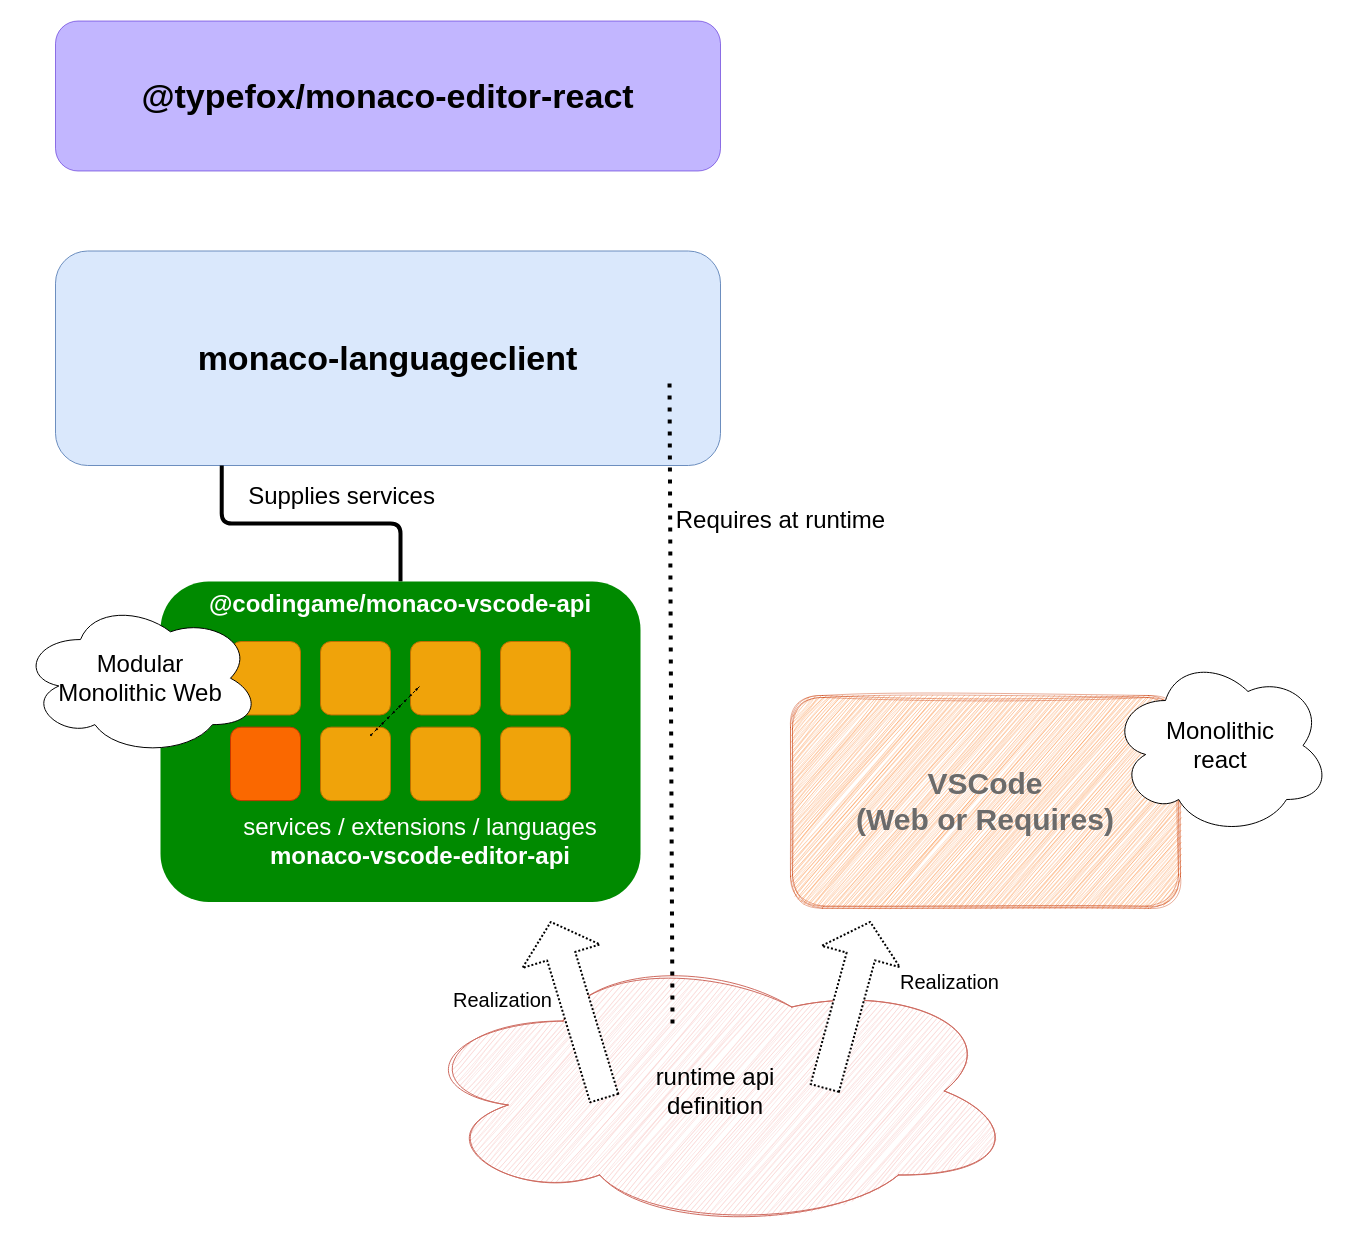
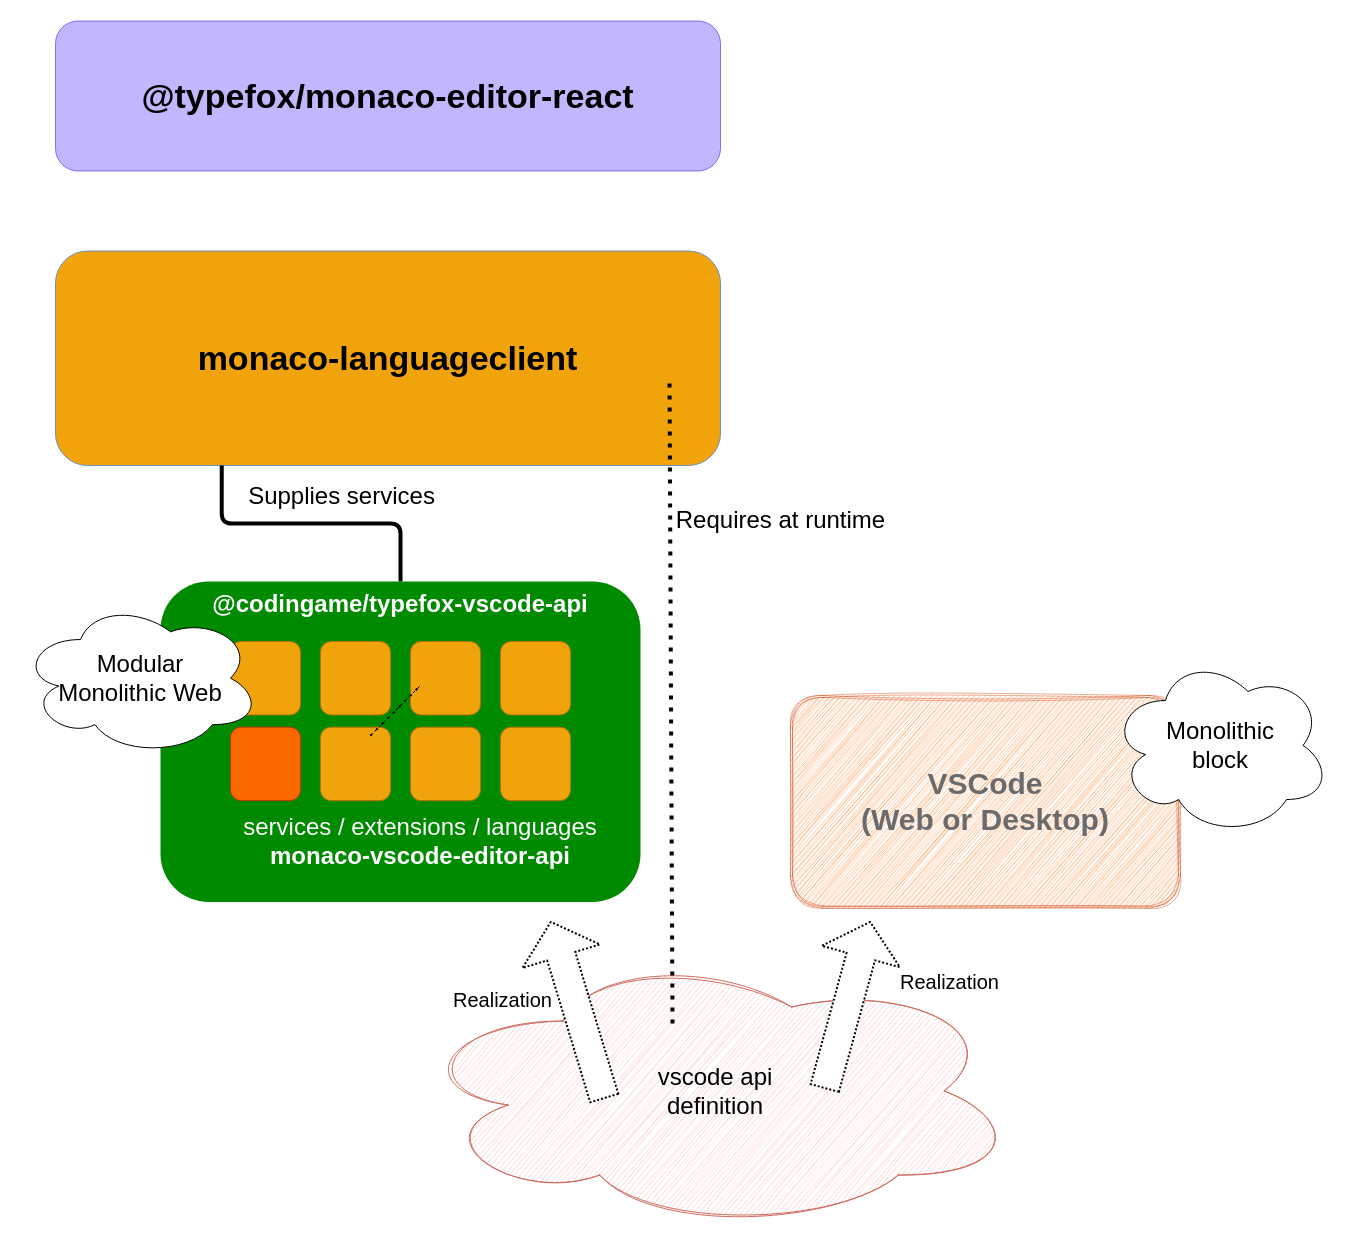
node "monaco-languageclient": fillcolor #dae8fc -> #f0a30a
node "@codingame/monaco-vscode-api": label "@codingame/monaco-vscode-api" -> "@codingame/typefox-vscode-api"
node "Monolithic react": label "Monolithic react" -> "Monolithic block"
node "VSCode (Web or Requires)": label "VSCode (Web or Requires)" -> "VSCode (Web or Desktop)"
node "runtime api definition": label "runtime api definition" -> "vscode api definition"
